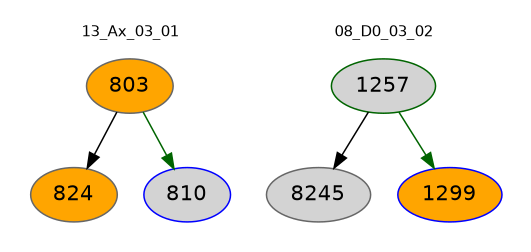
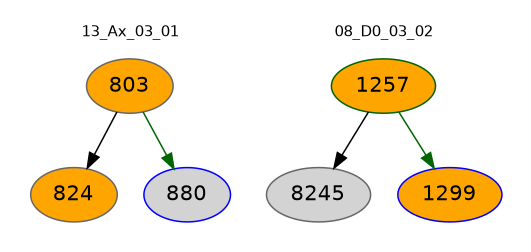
node "1257": fillcolor lightgrey -> orange
node "810": label "810" -> "880"
